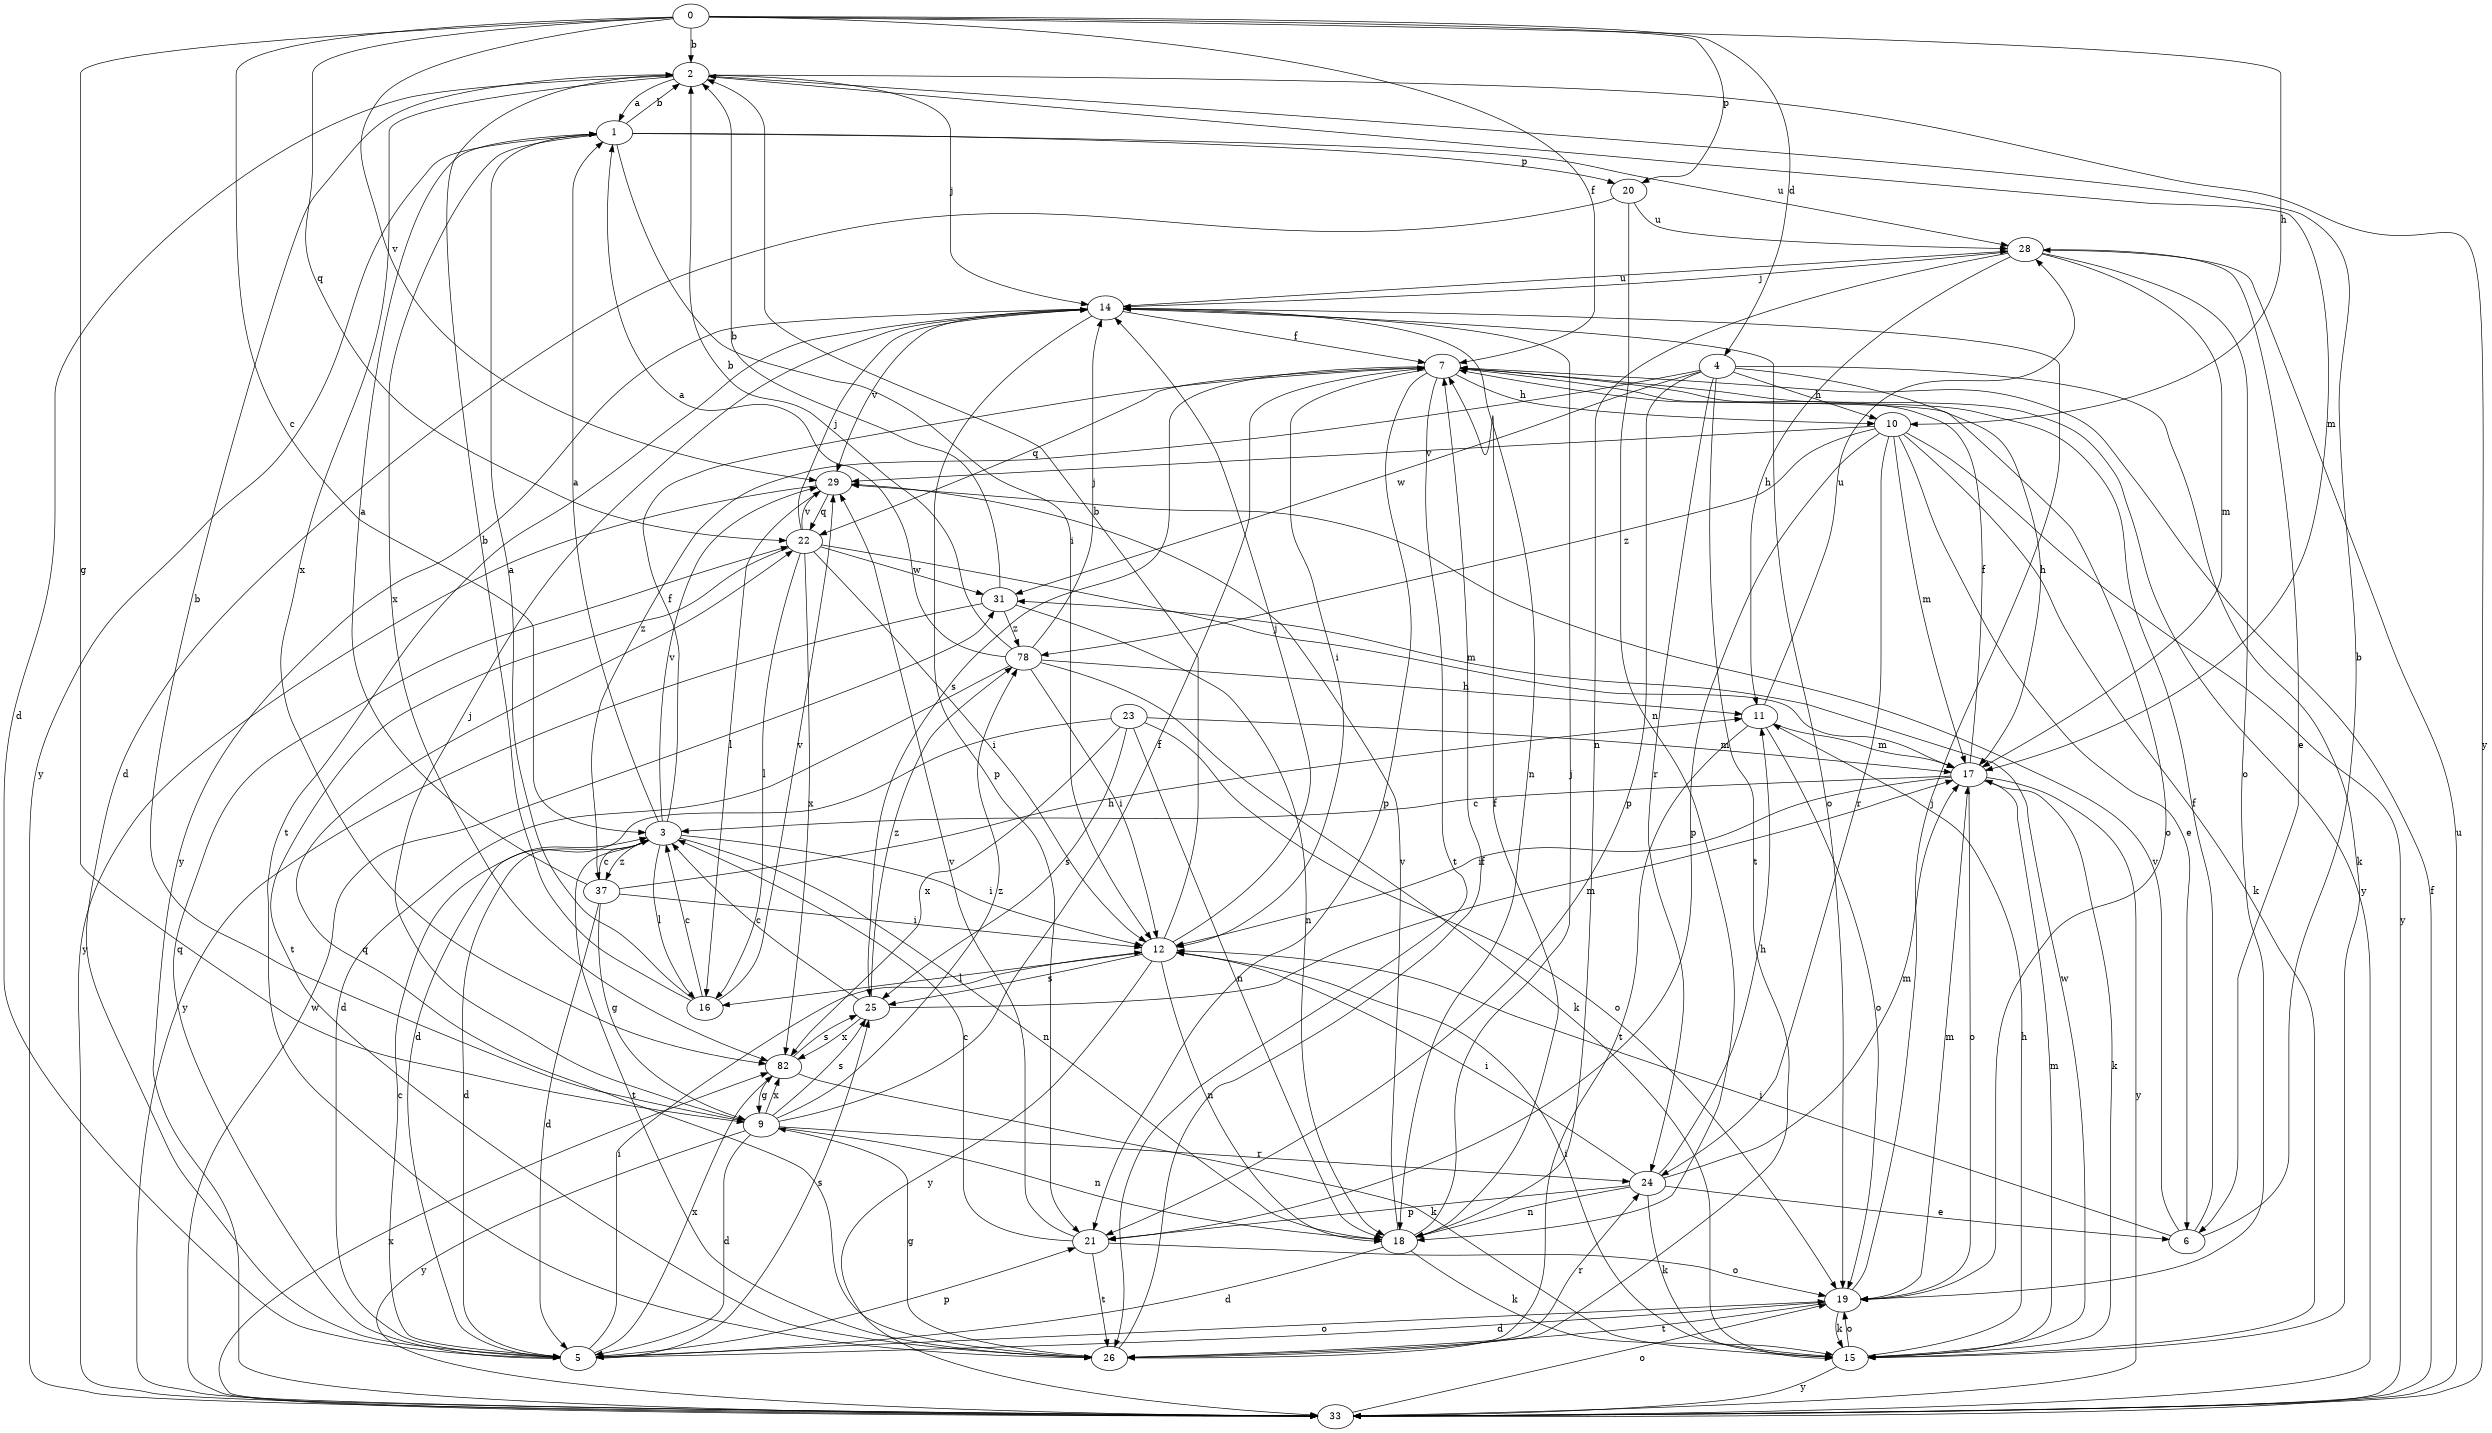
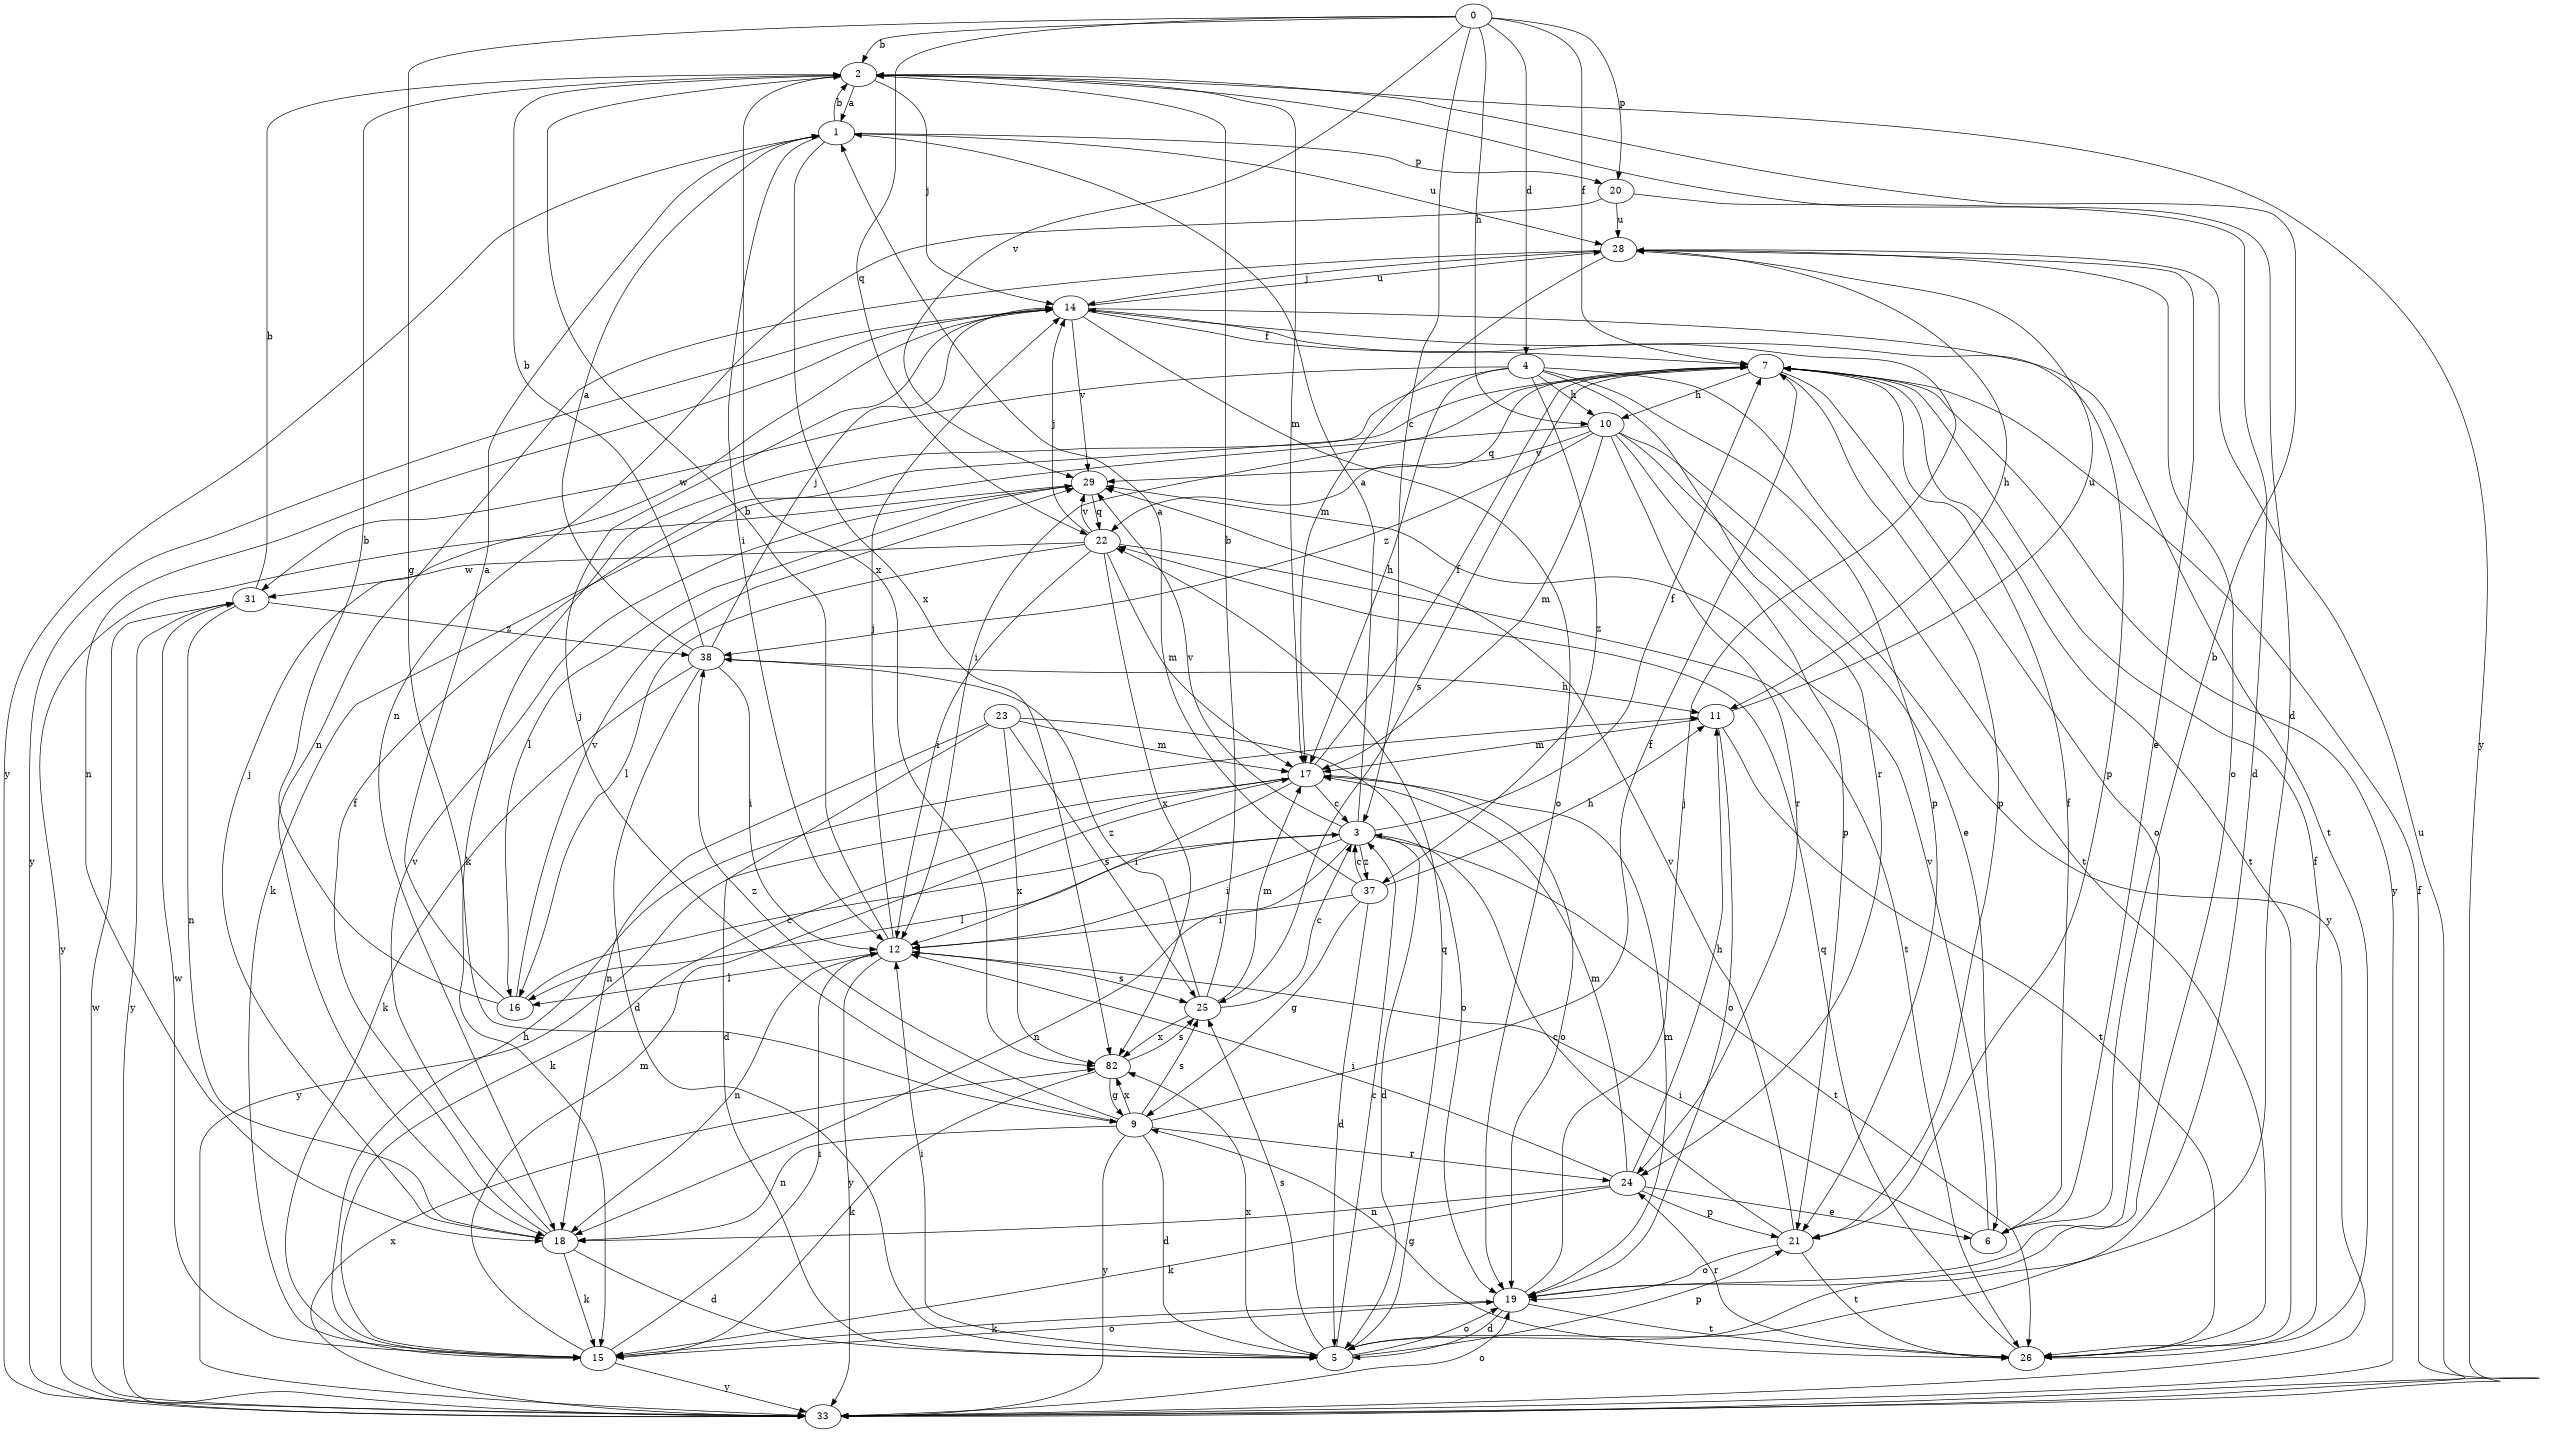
edge "9" -> "2": now "25" -> "2"
node "78": label "78" -> "38"
